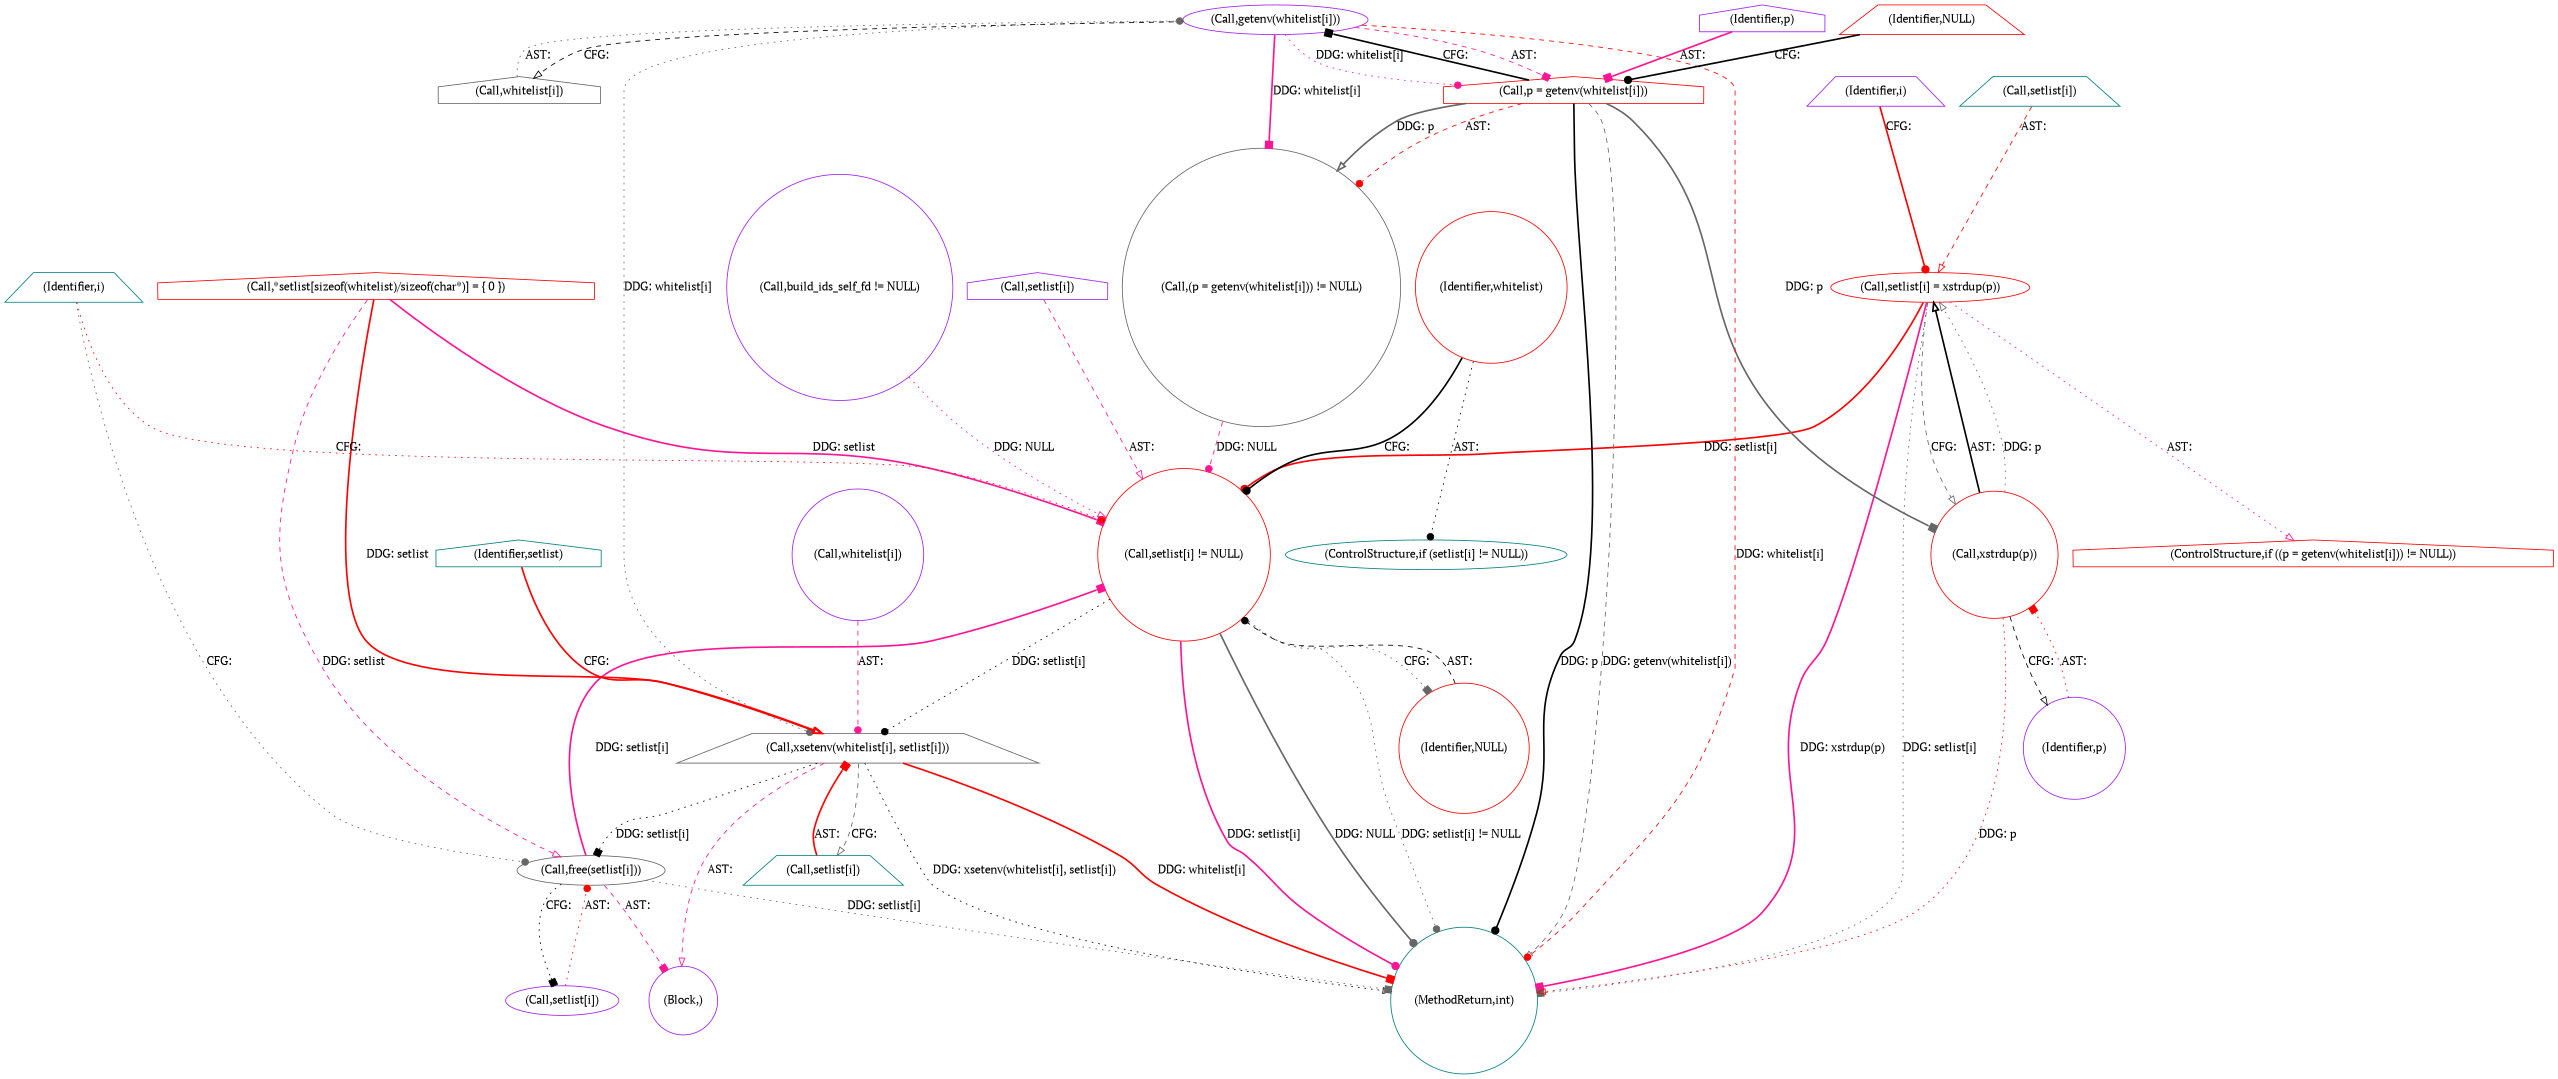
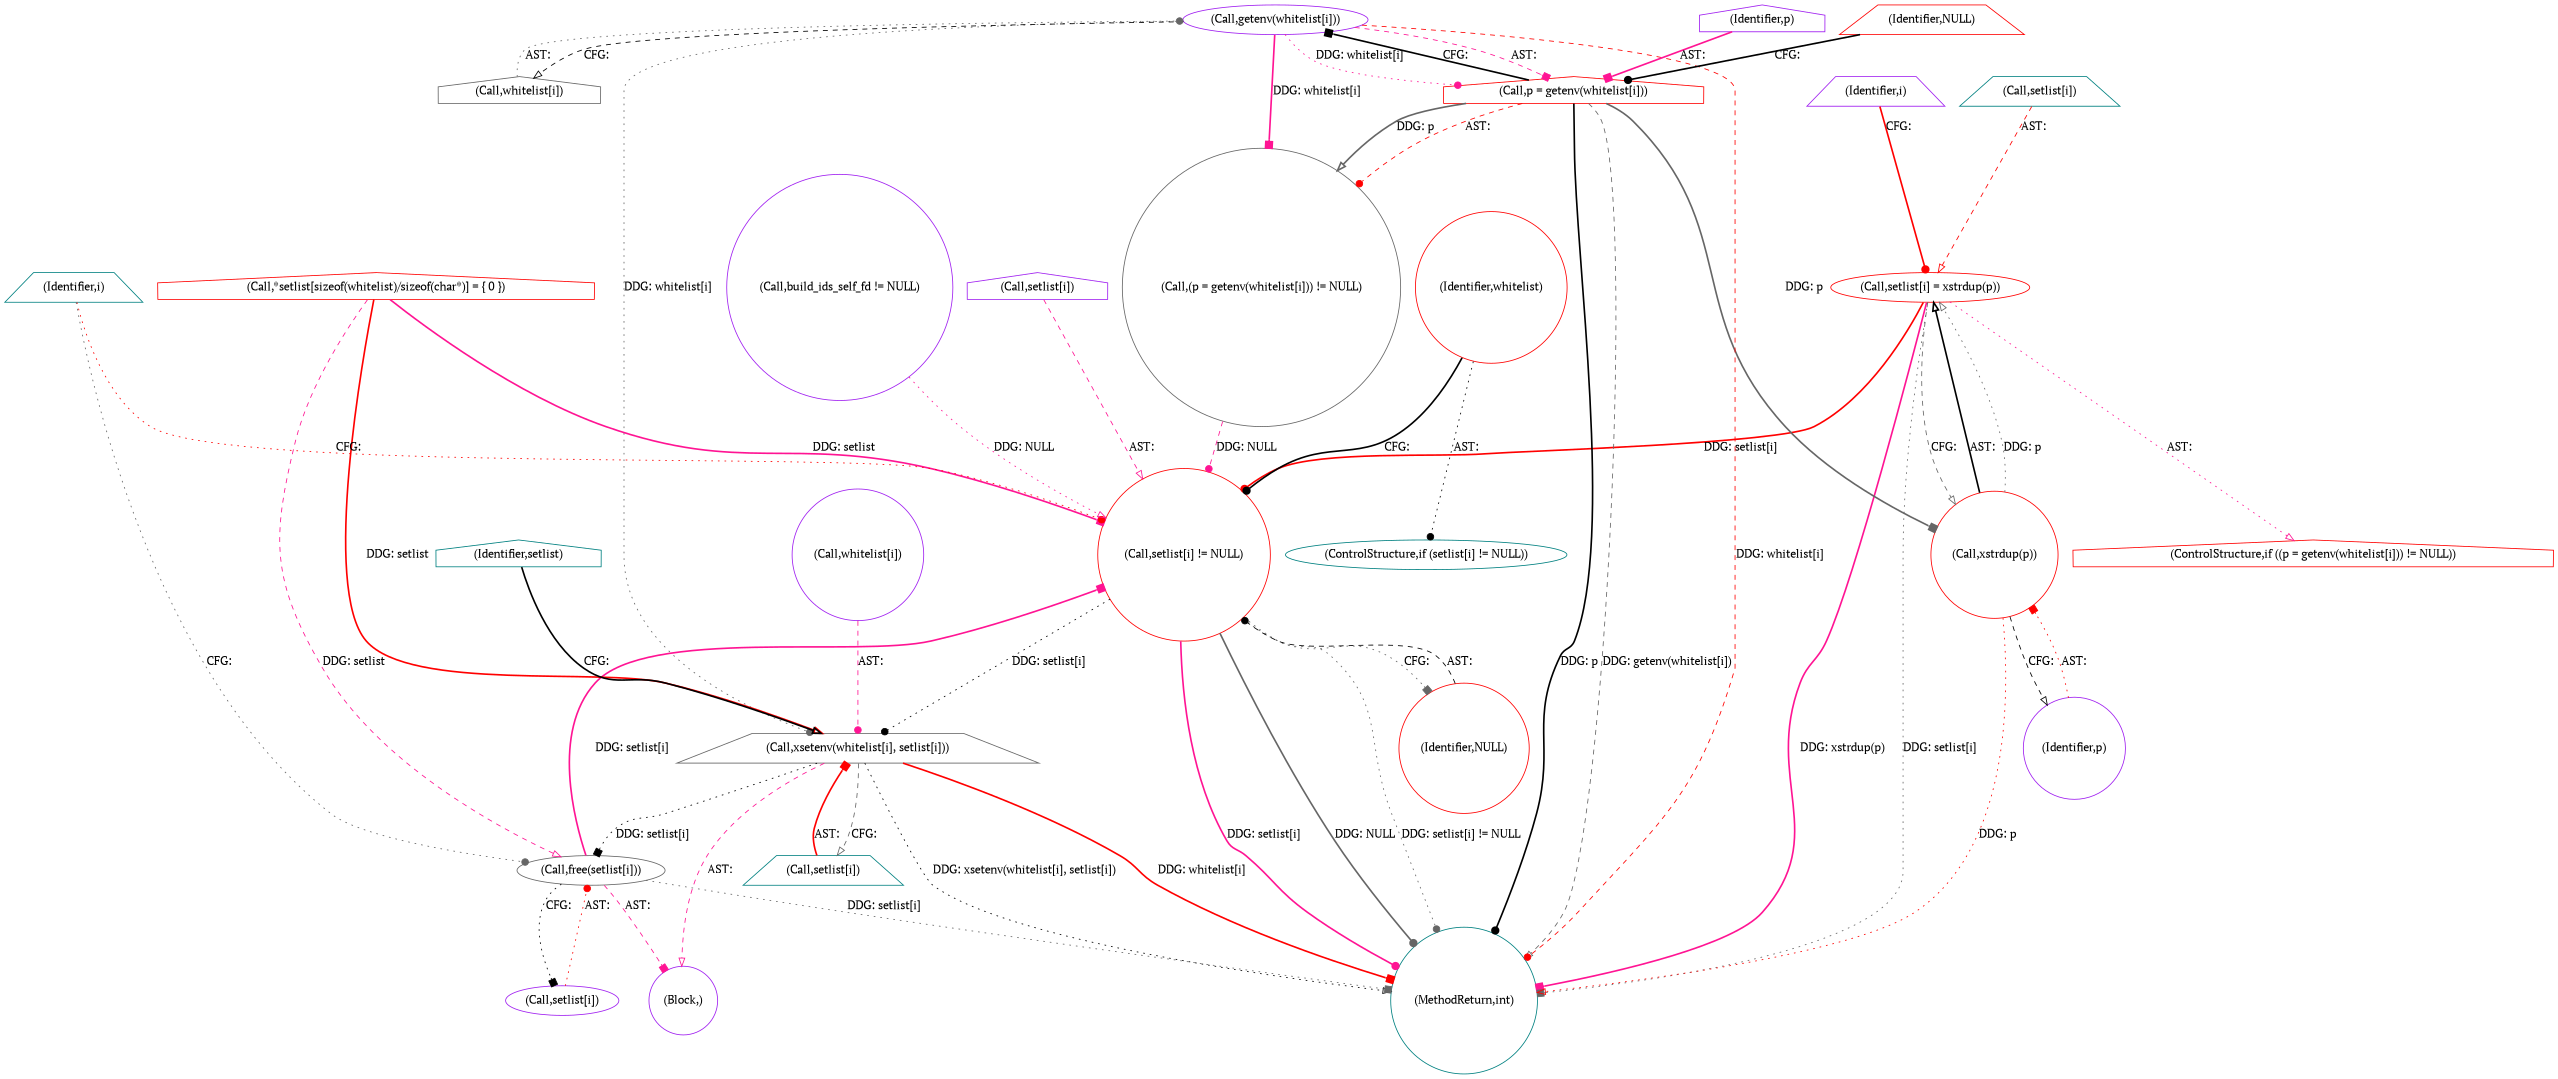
edge "(Identifier,setlist)" -> "(Call,xsetenv(whitelist[i], setlist[i]))": color red -> black
